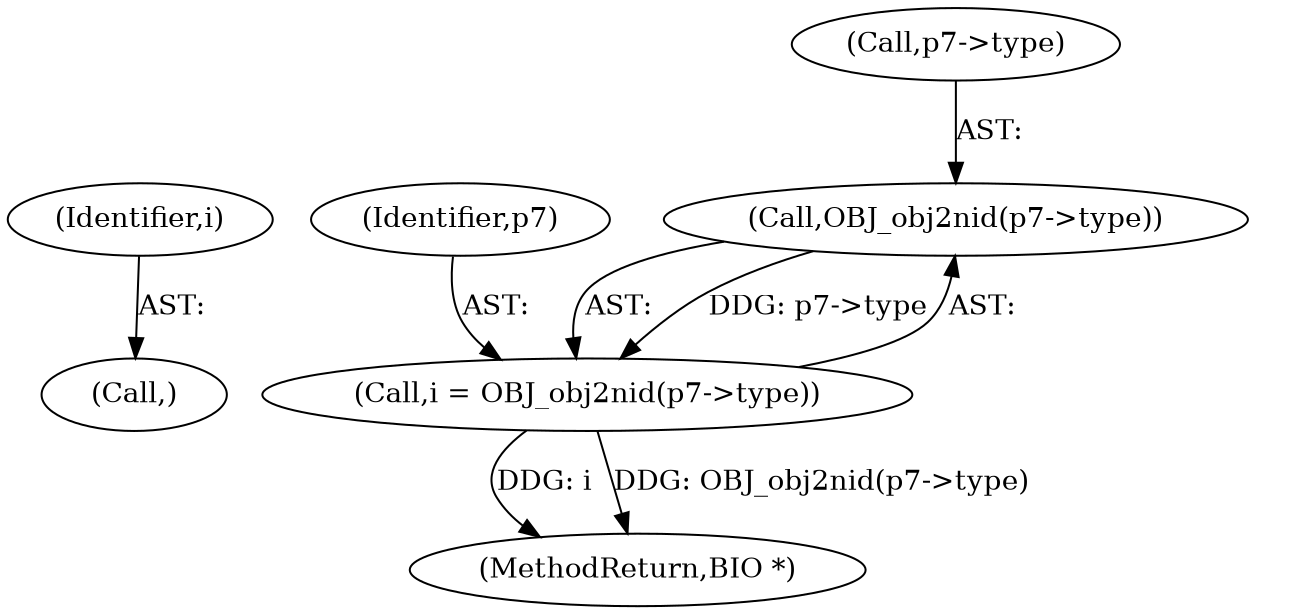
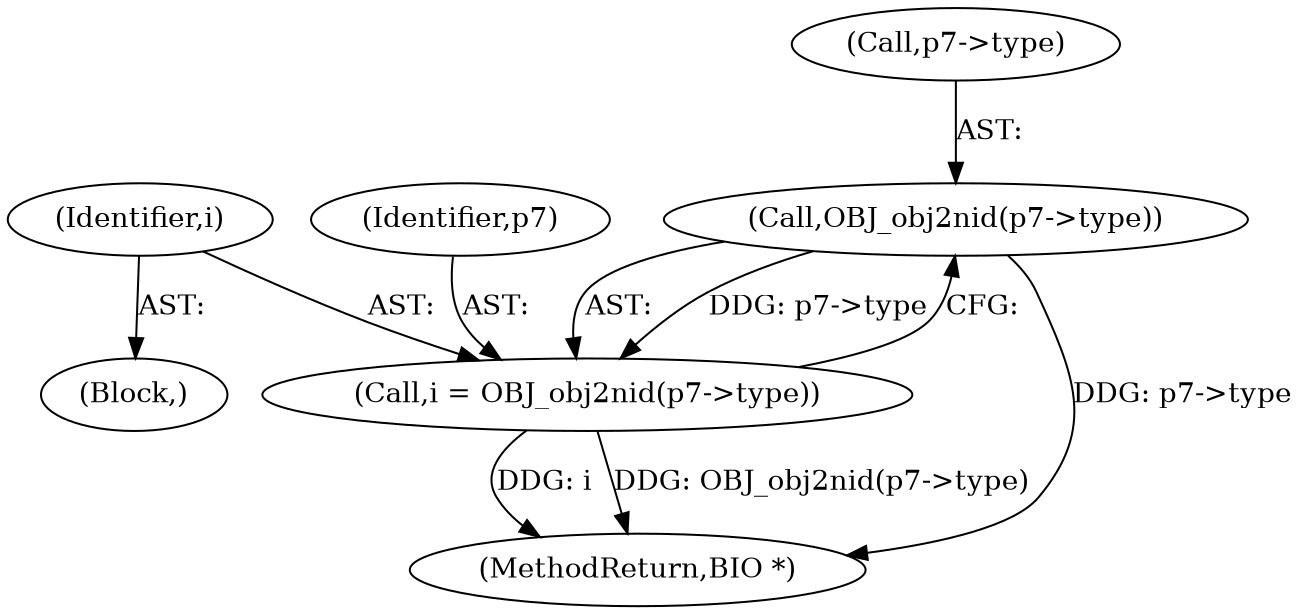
edge "(Identifier,i)" -> "(Call,i = OBJ_obj2nid(p7->type))": added, label "AST:"
edge "(Call,i = OBJ_obj2nid(p7->type))" -> "(Call,OBJ_obj2nid(p7->type))": label "AST: " -> "CFG: "
node "(Call,)": label "(Call,)" -> "(Block,)"
edge "(Call,OBJ_obj2nid(p7->type))" -> "(MethodReturn,BIO *)": added, label "DDG: p7->type"
